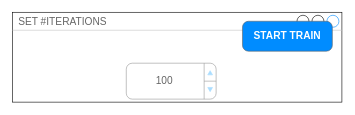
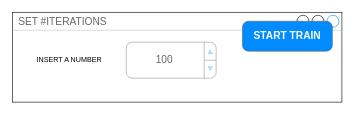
node "INSERT A NUMBER": added
node "100": moved (171, 81) -> (171, 60)
